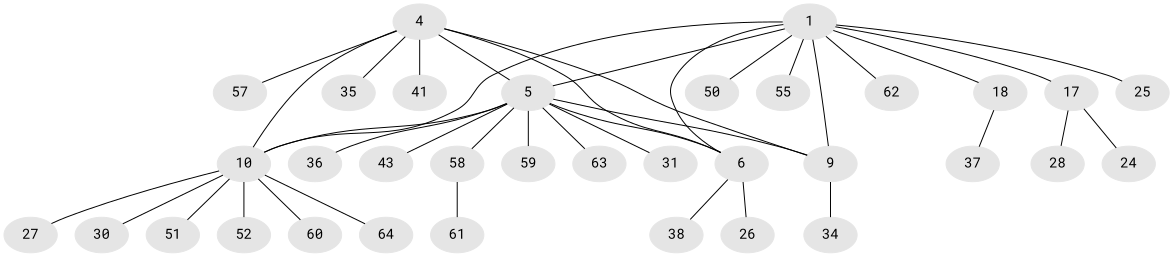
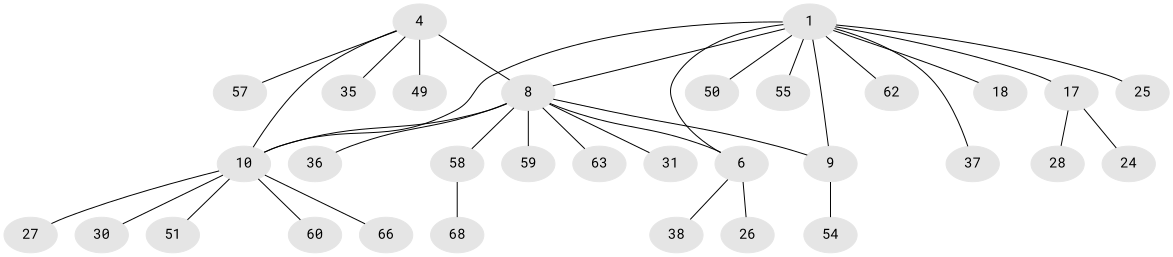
edge "4" -- "9": removed
edge "4" -- "6": removed
node "41": label "41" -> "49"
node "5": label "5" -> "8"
edge "18" -- "37": now "1" -- "37"
node "43": removed
node "52": removed
node "64": label "64" -> "66"
node "61": label "61" -> "68"
node "34": label "34" -> "54"
